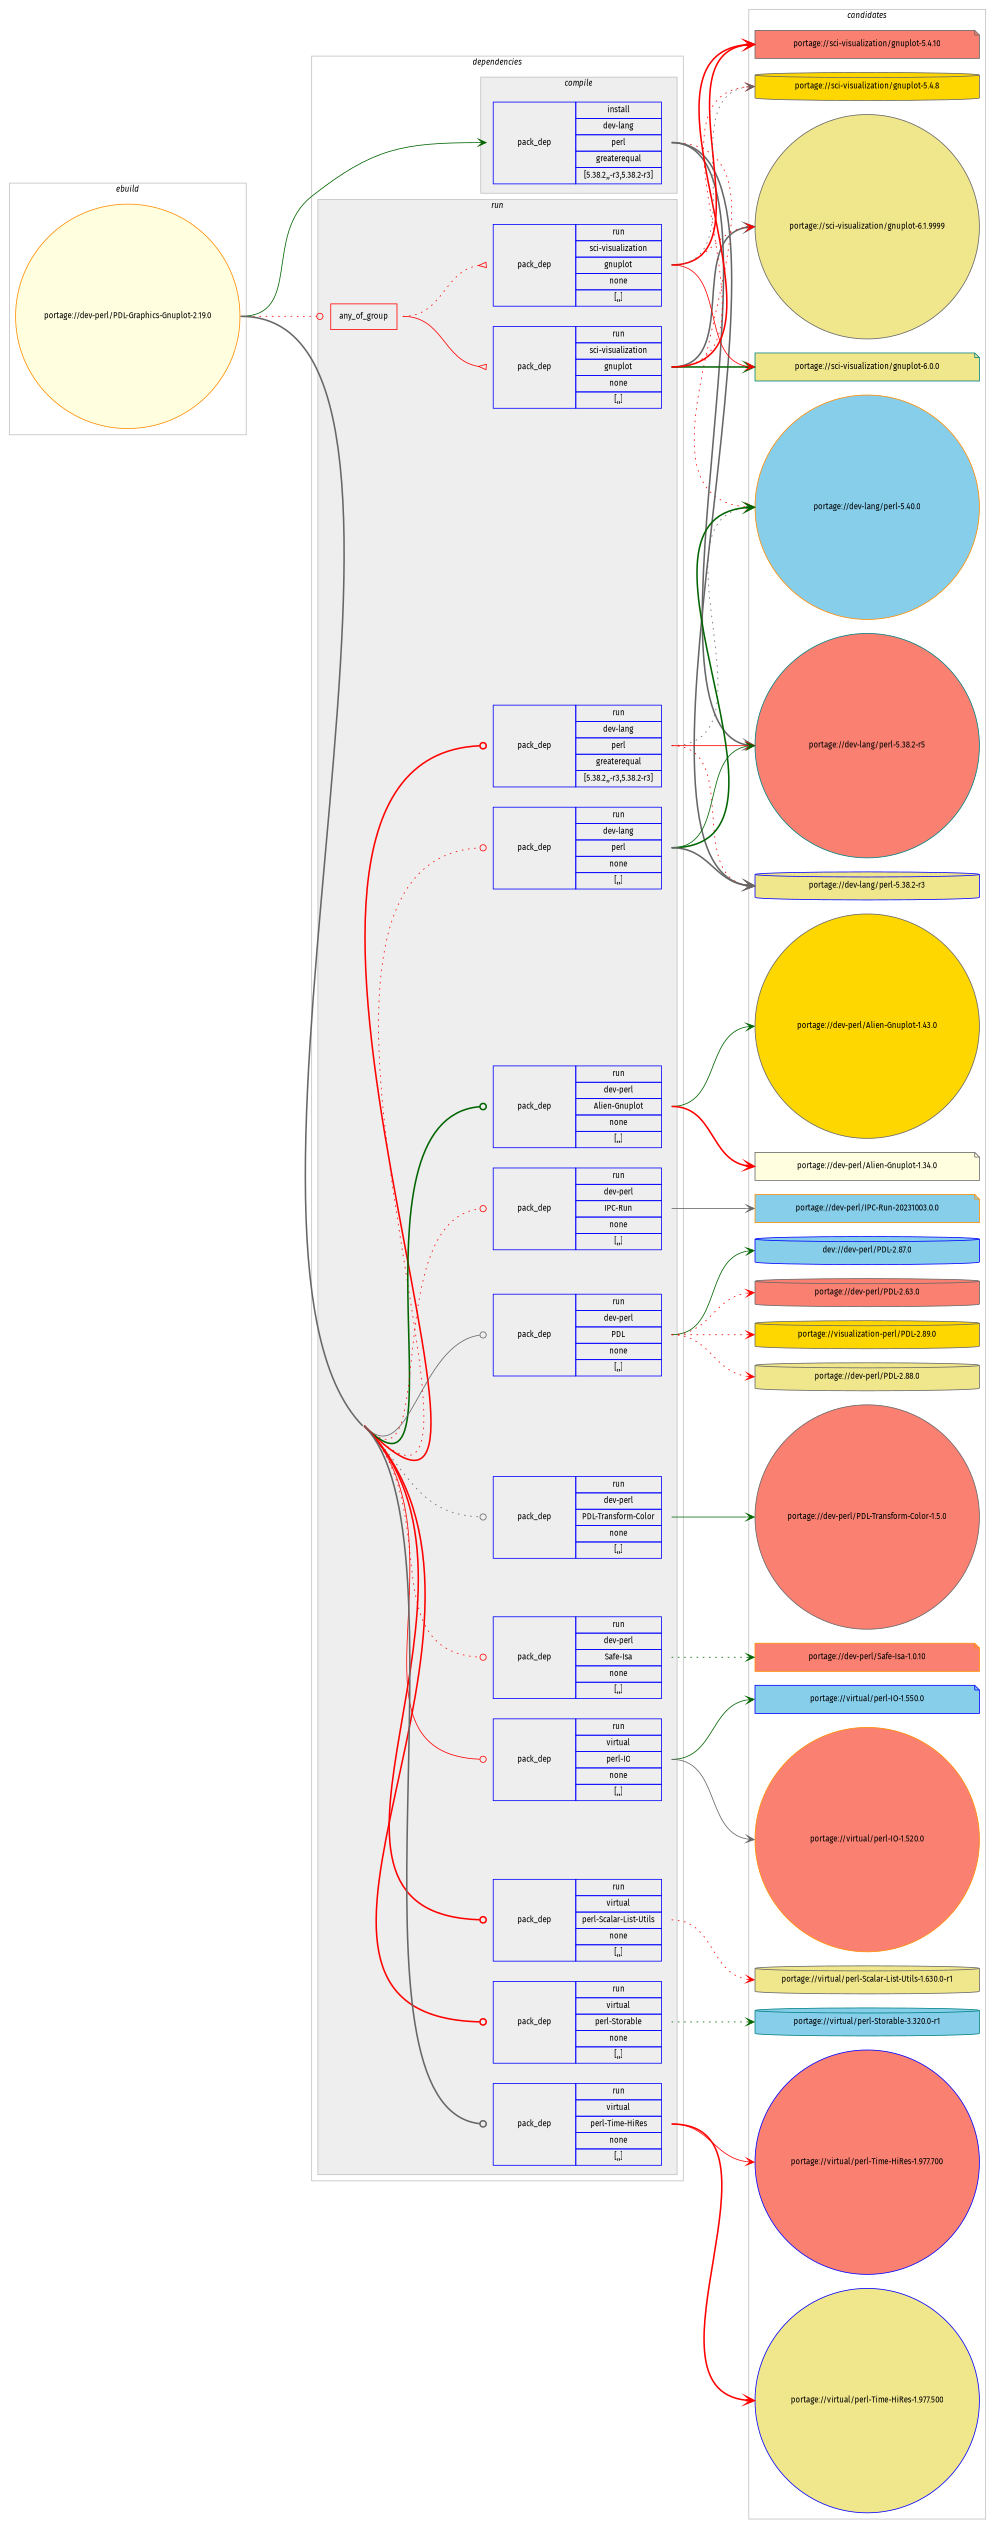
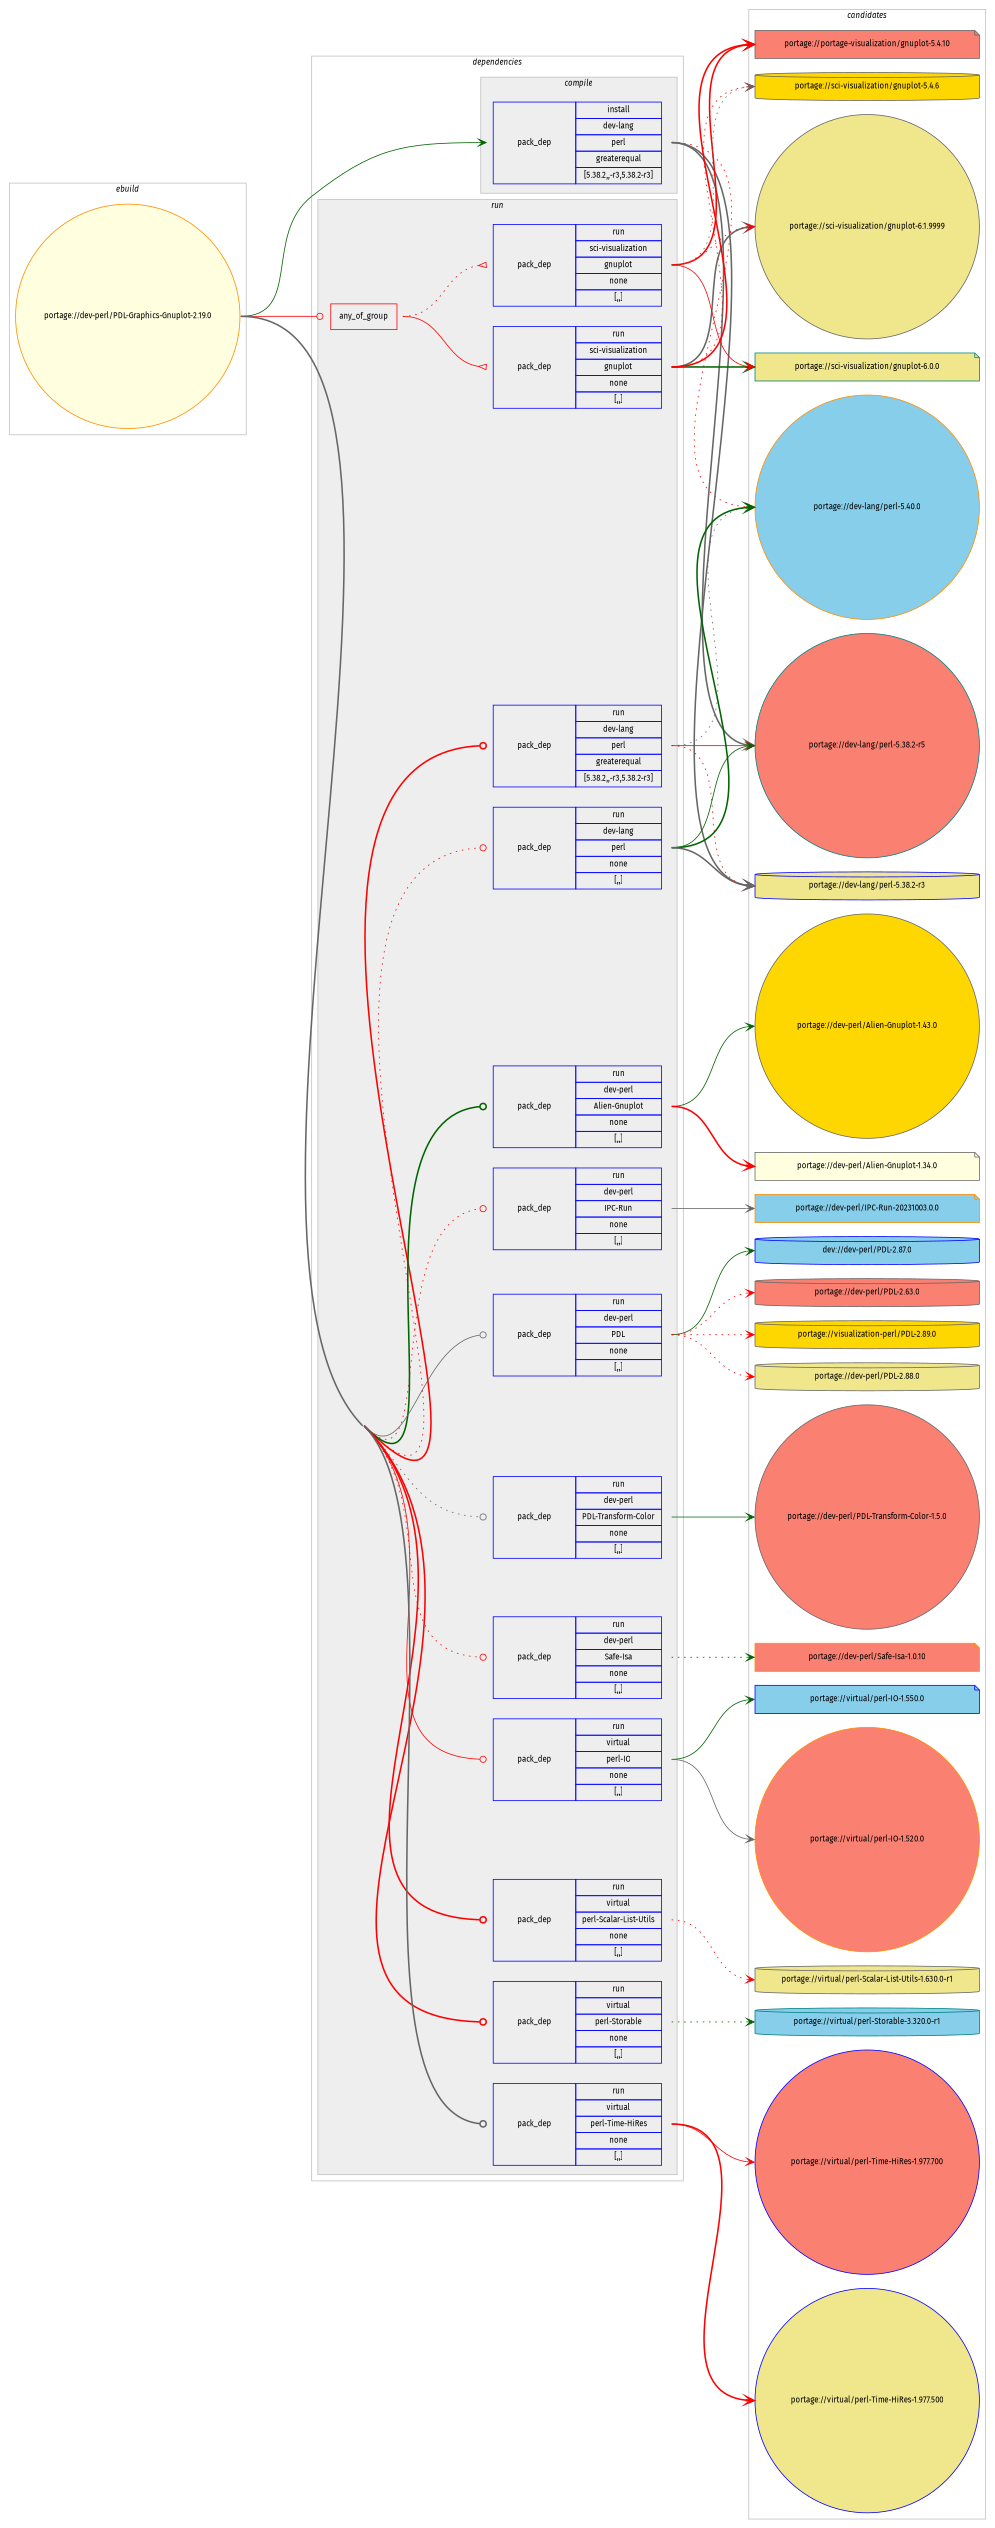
node "portage://sci-visualization/gnuplot-5.4.10": label "portage://sci-visualization/gnuplot-5.4.10" -> "portage://portage-visualization/gnuplot-5.4.10"
node "portage://sci-visualization/gnuplot-5.4.8": label "portage://sci-visualization/gnuplot-5.4.8" -> "portage://sci-visualization/gnuplot-5.4.6"
edge "portage://dev-perl/PDL-Graphics-Gnuplot-2.19.0" -> "any_of_group": style dotted -> solid
